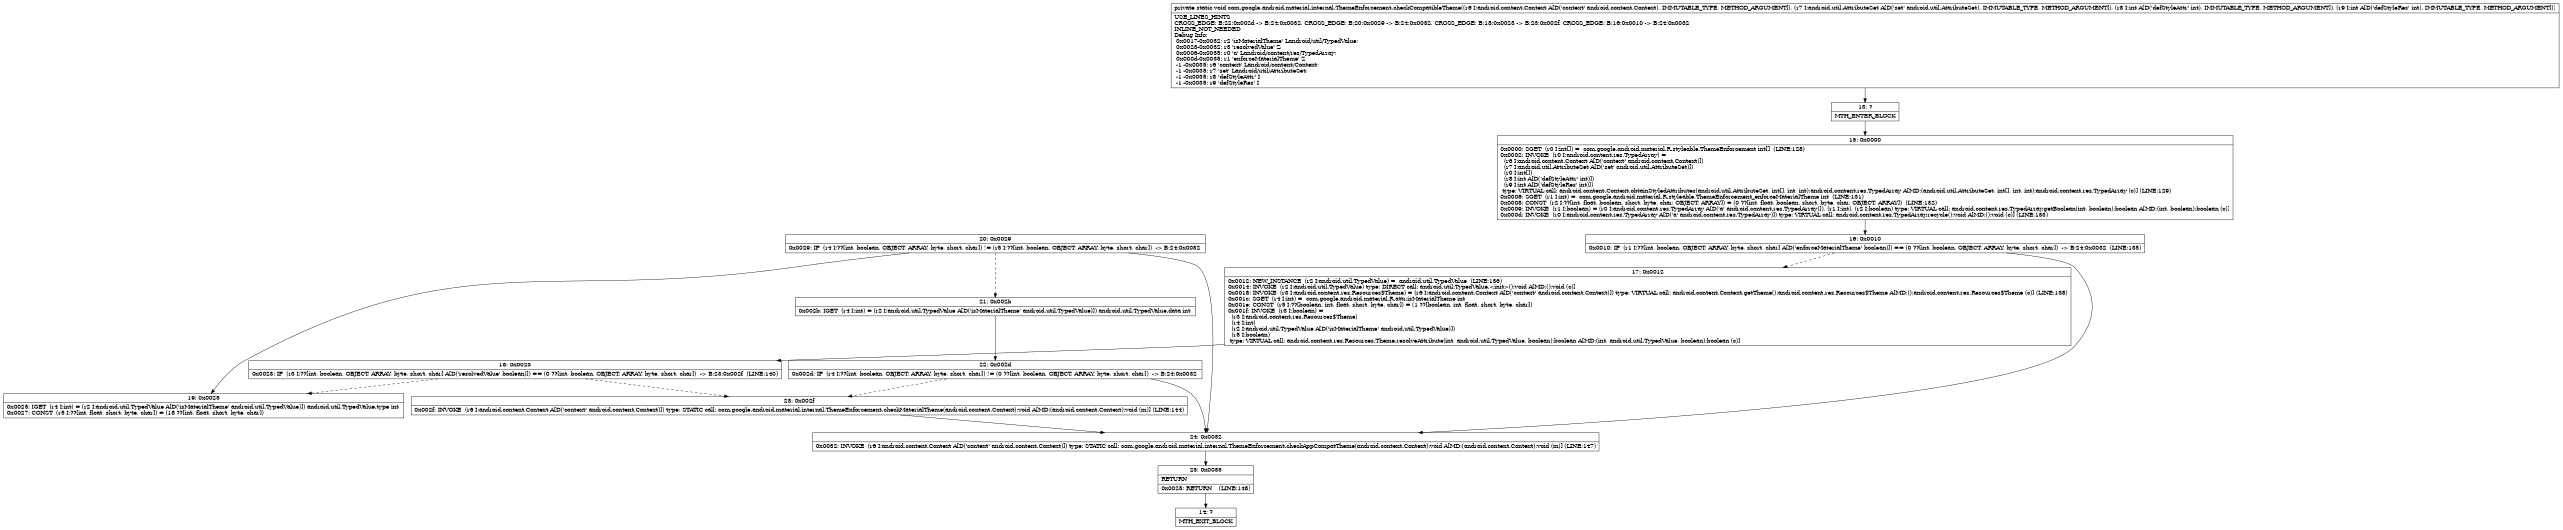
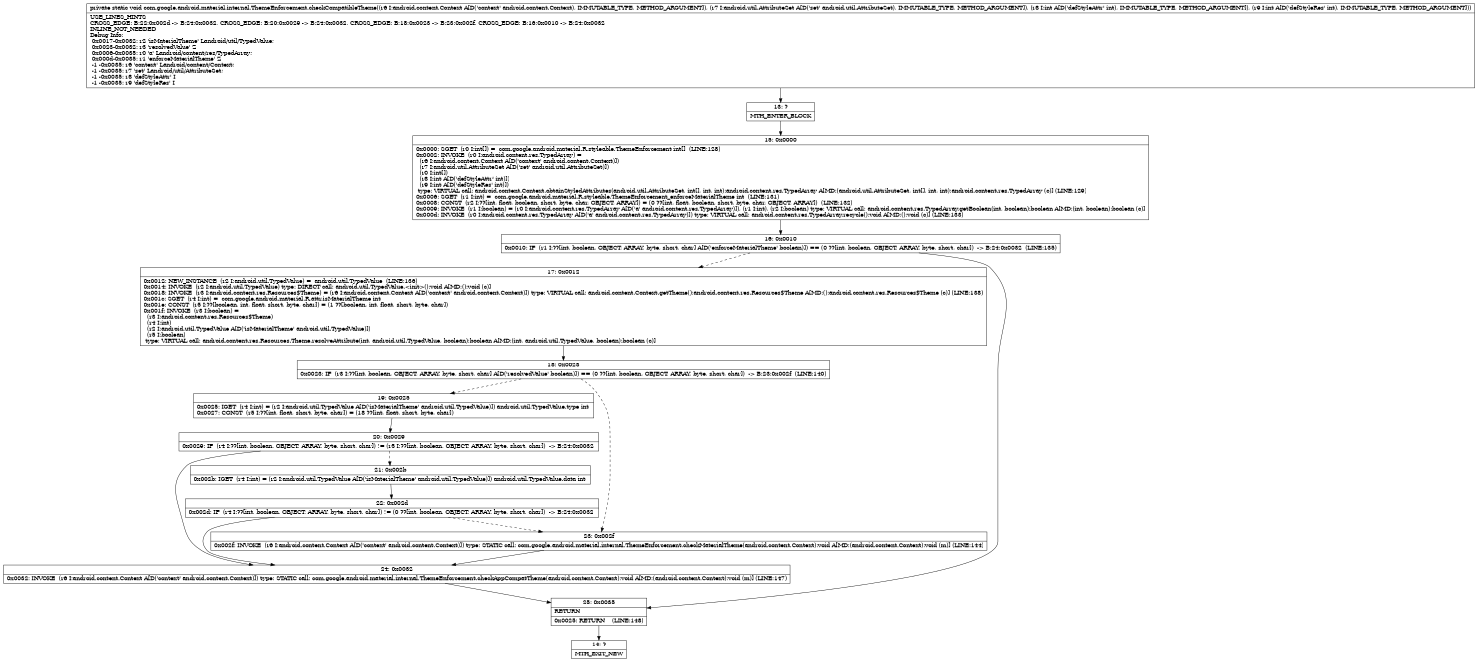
edge "20: 0x0029" -> "19: 0x0025": reversed
edge "16: 0x0010" -> "24: 0x0032": now "16: 0x0010" -> "25: 0x0035"
node "14: ?": text "MTH_EXIT_BLOCK" -> "MTH_EXIT_NEW"
